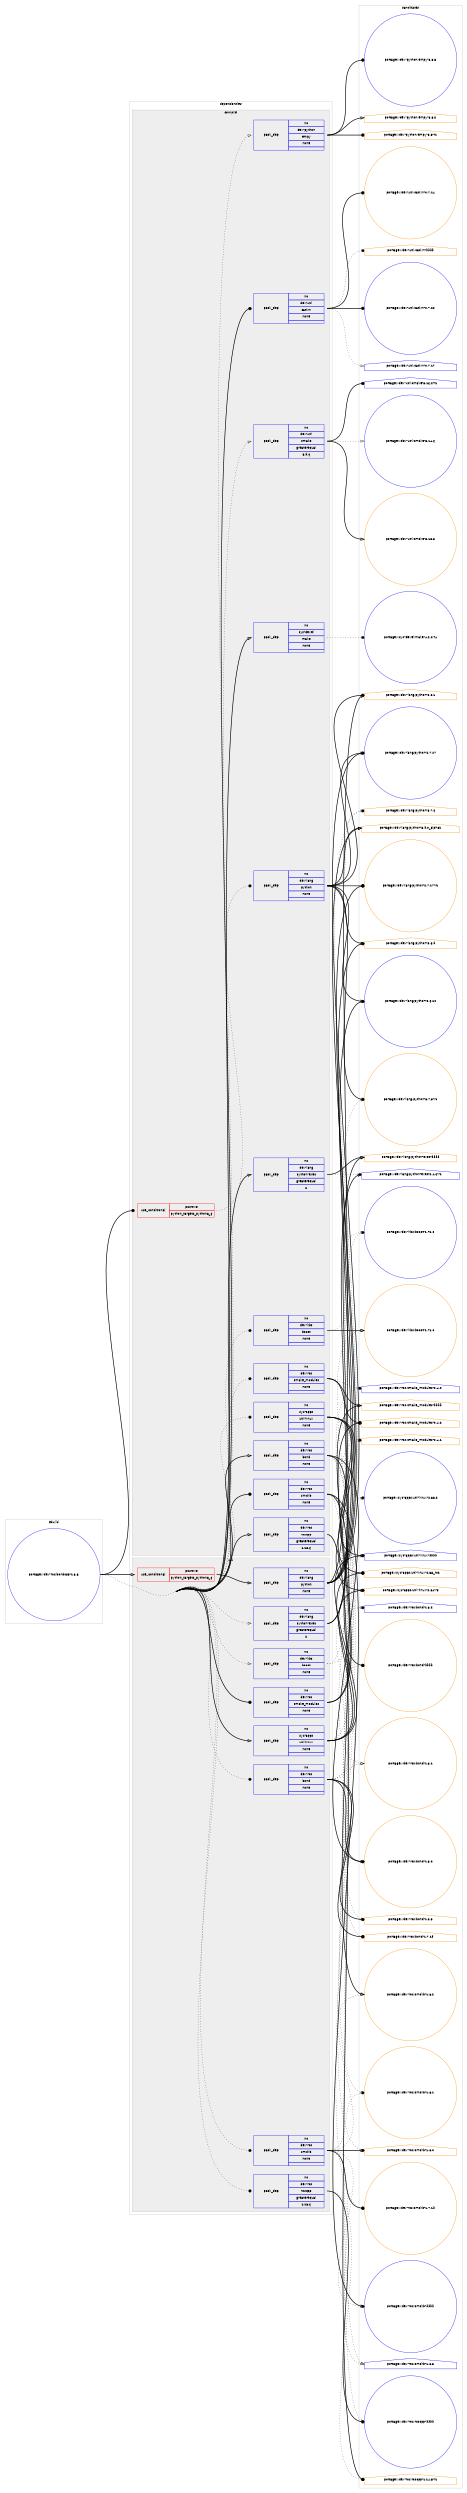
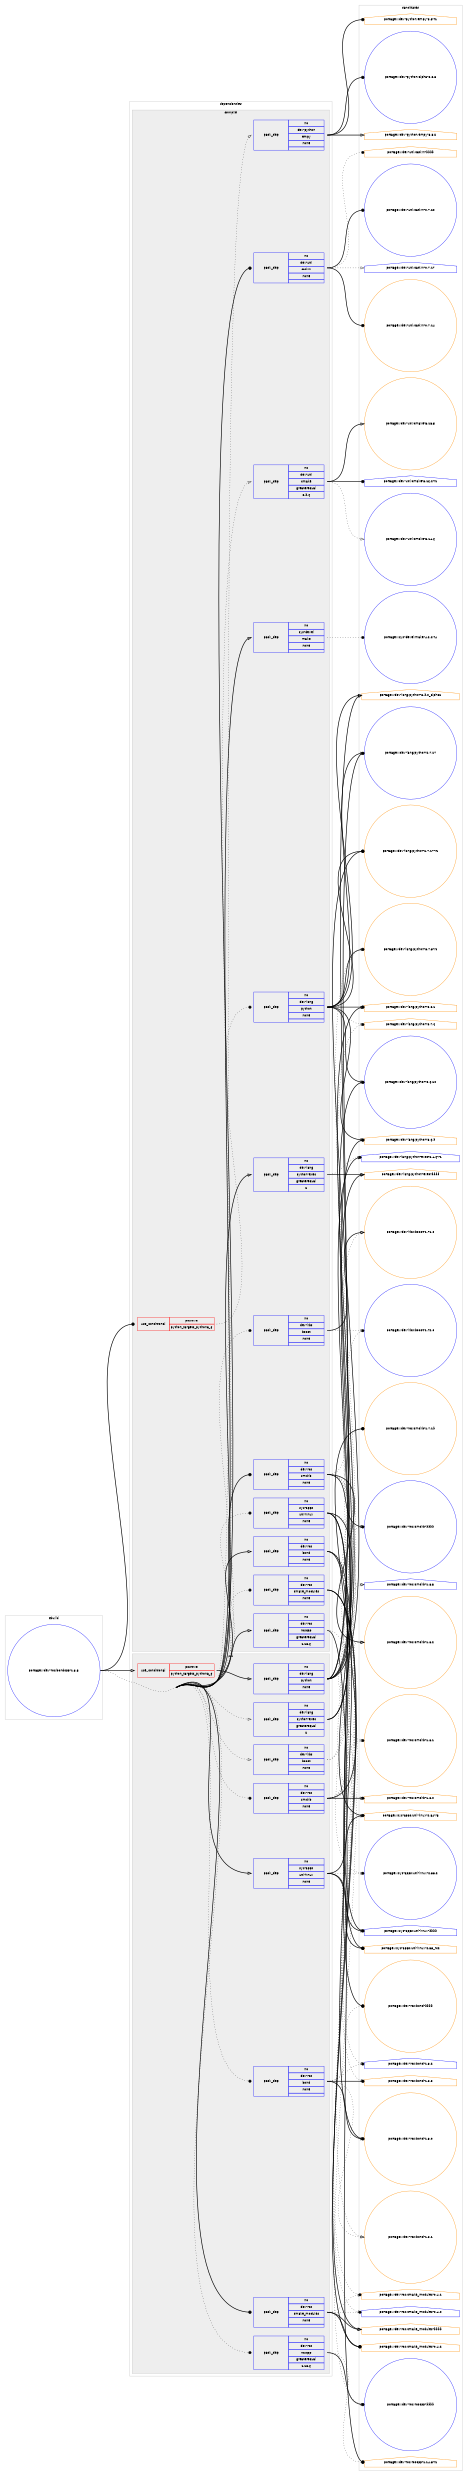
node "portage://dev-python/empy-3.3.3": label "portage://dev-python/empy-3.3.3" -> "portage://dev-python/alpha-3.3.3"
node "portage://dev-ros/bond-1.7.19": removed
